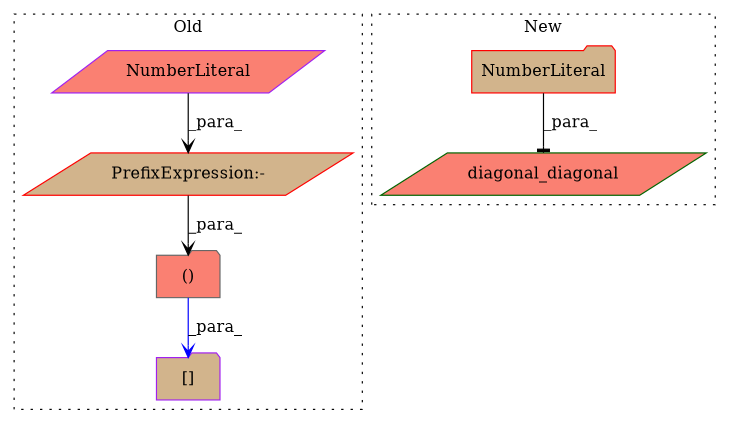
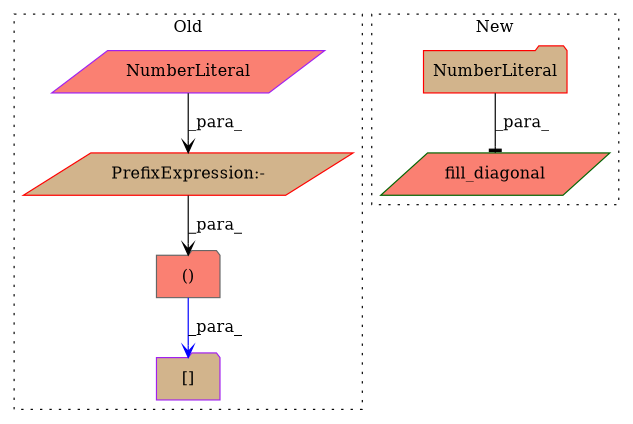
node "diagonal_diagonal": label "diagonal_diagonal" -> "fill_diagonal"
